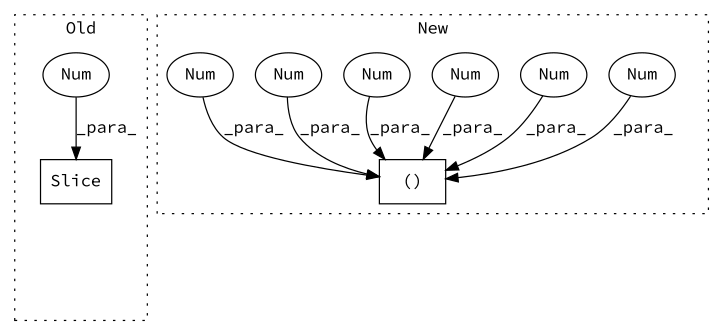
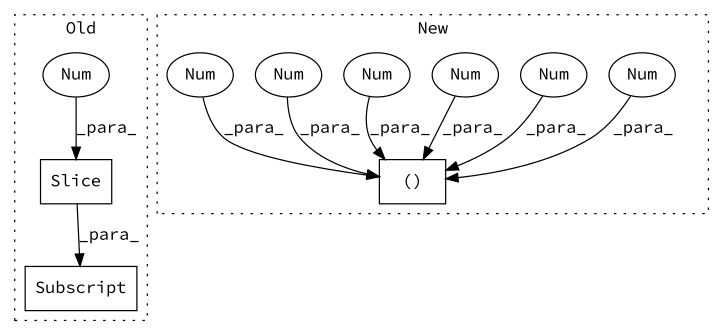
node "Subscript": added
